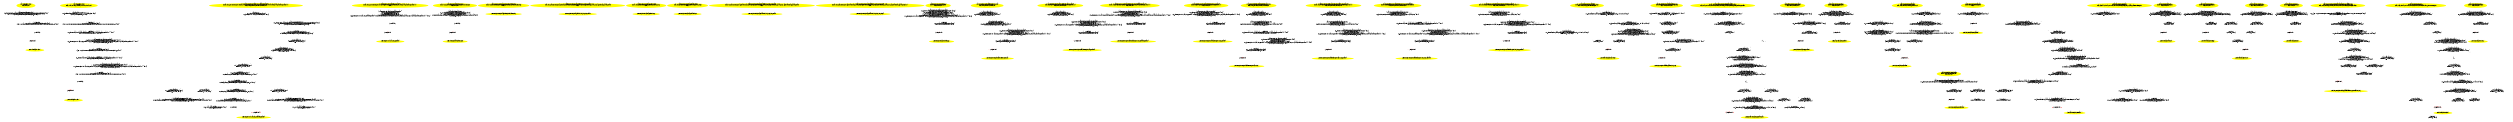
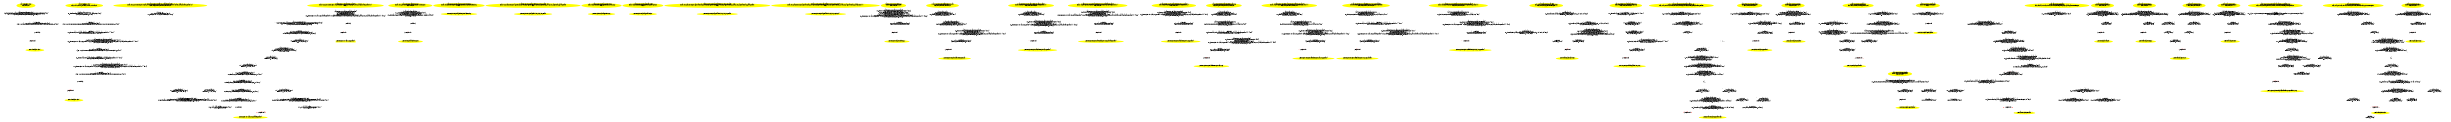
node "2: Exit Description.<init>(Class,String,Annotation[])": shape ellipse -> box
